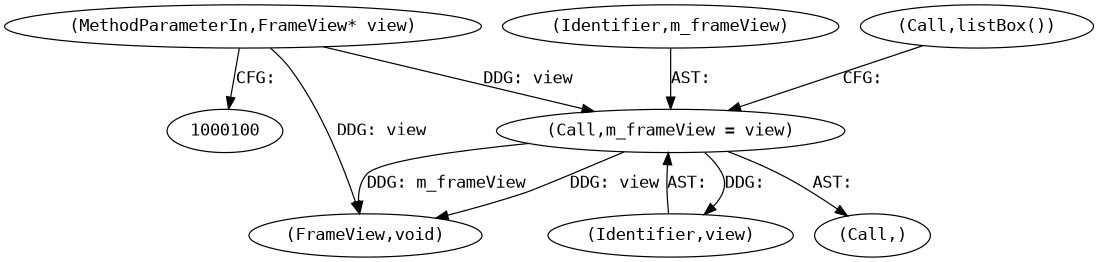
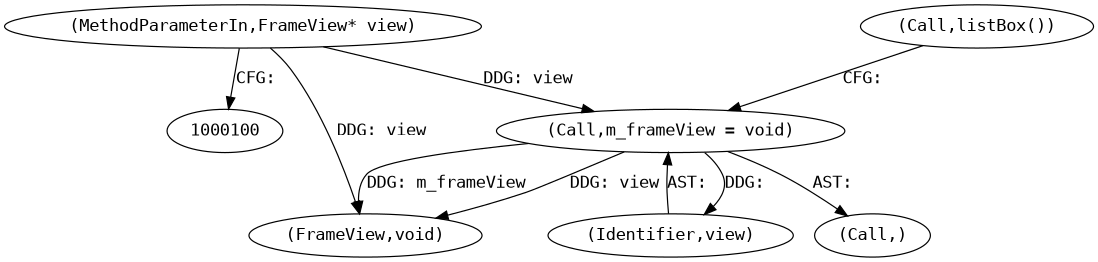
node "(Identifier,m_frameView)": removed
node "(Call,m_frameView = view)": label "(Call,m_frameView = view)" -> "(Call,m_frameView = void)"
